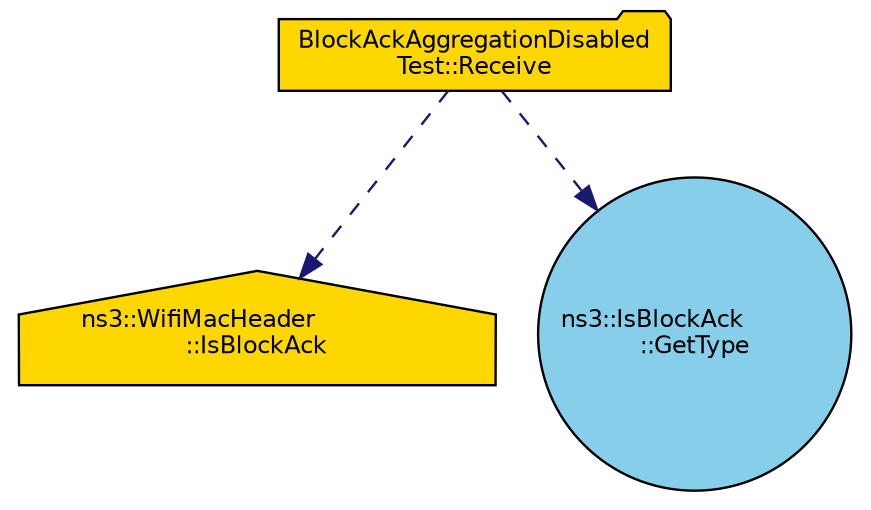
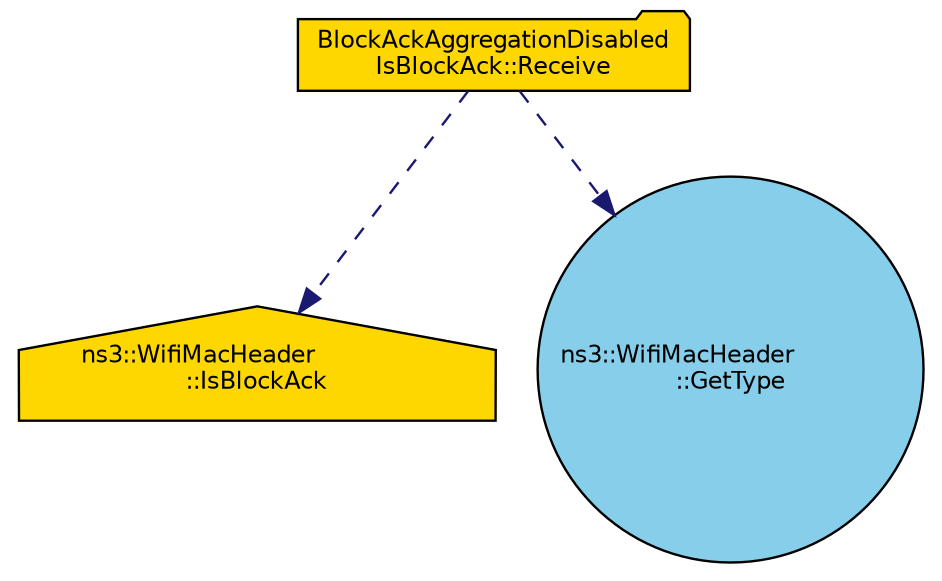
node "BlockAckAggregationDisabled Test::Receive": label "BlockAckAggregationDisabled Test::Receive" -> "BlockAckAggregationDisabled IsBlockAck::Receive"
node "ns3::IsBlockAck ::GetType": label "ns3::IsBlockAck ::GetType" -> "ns3::WifiMacHeader ::GetType"
